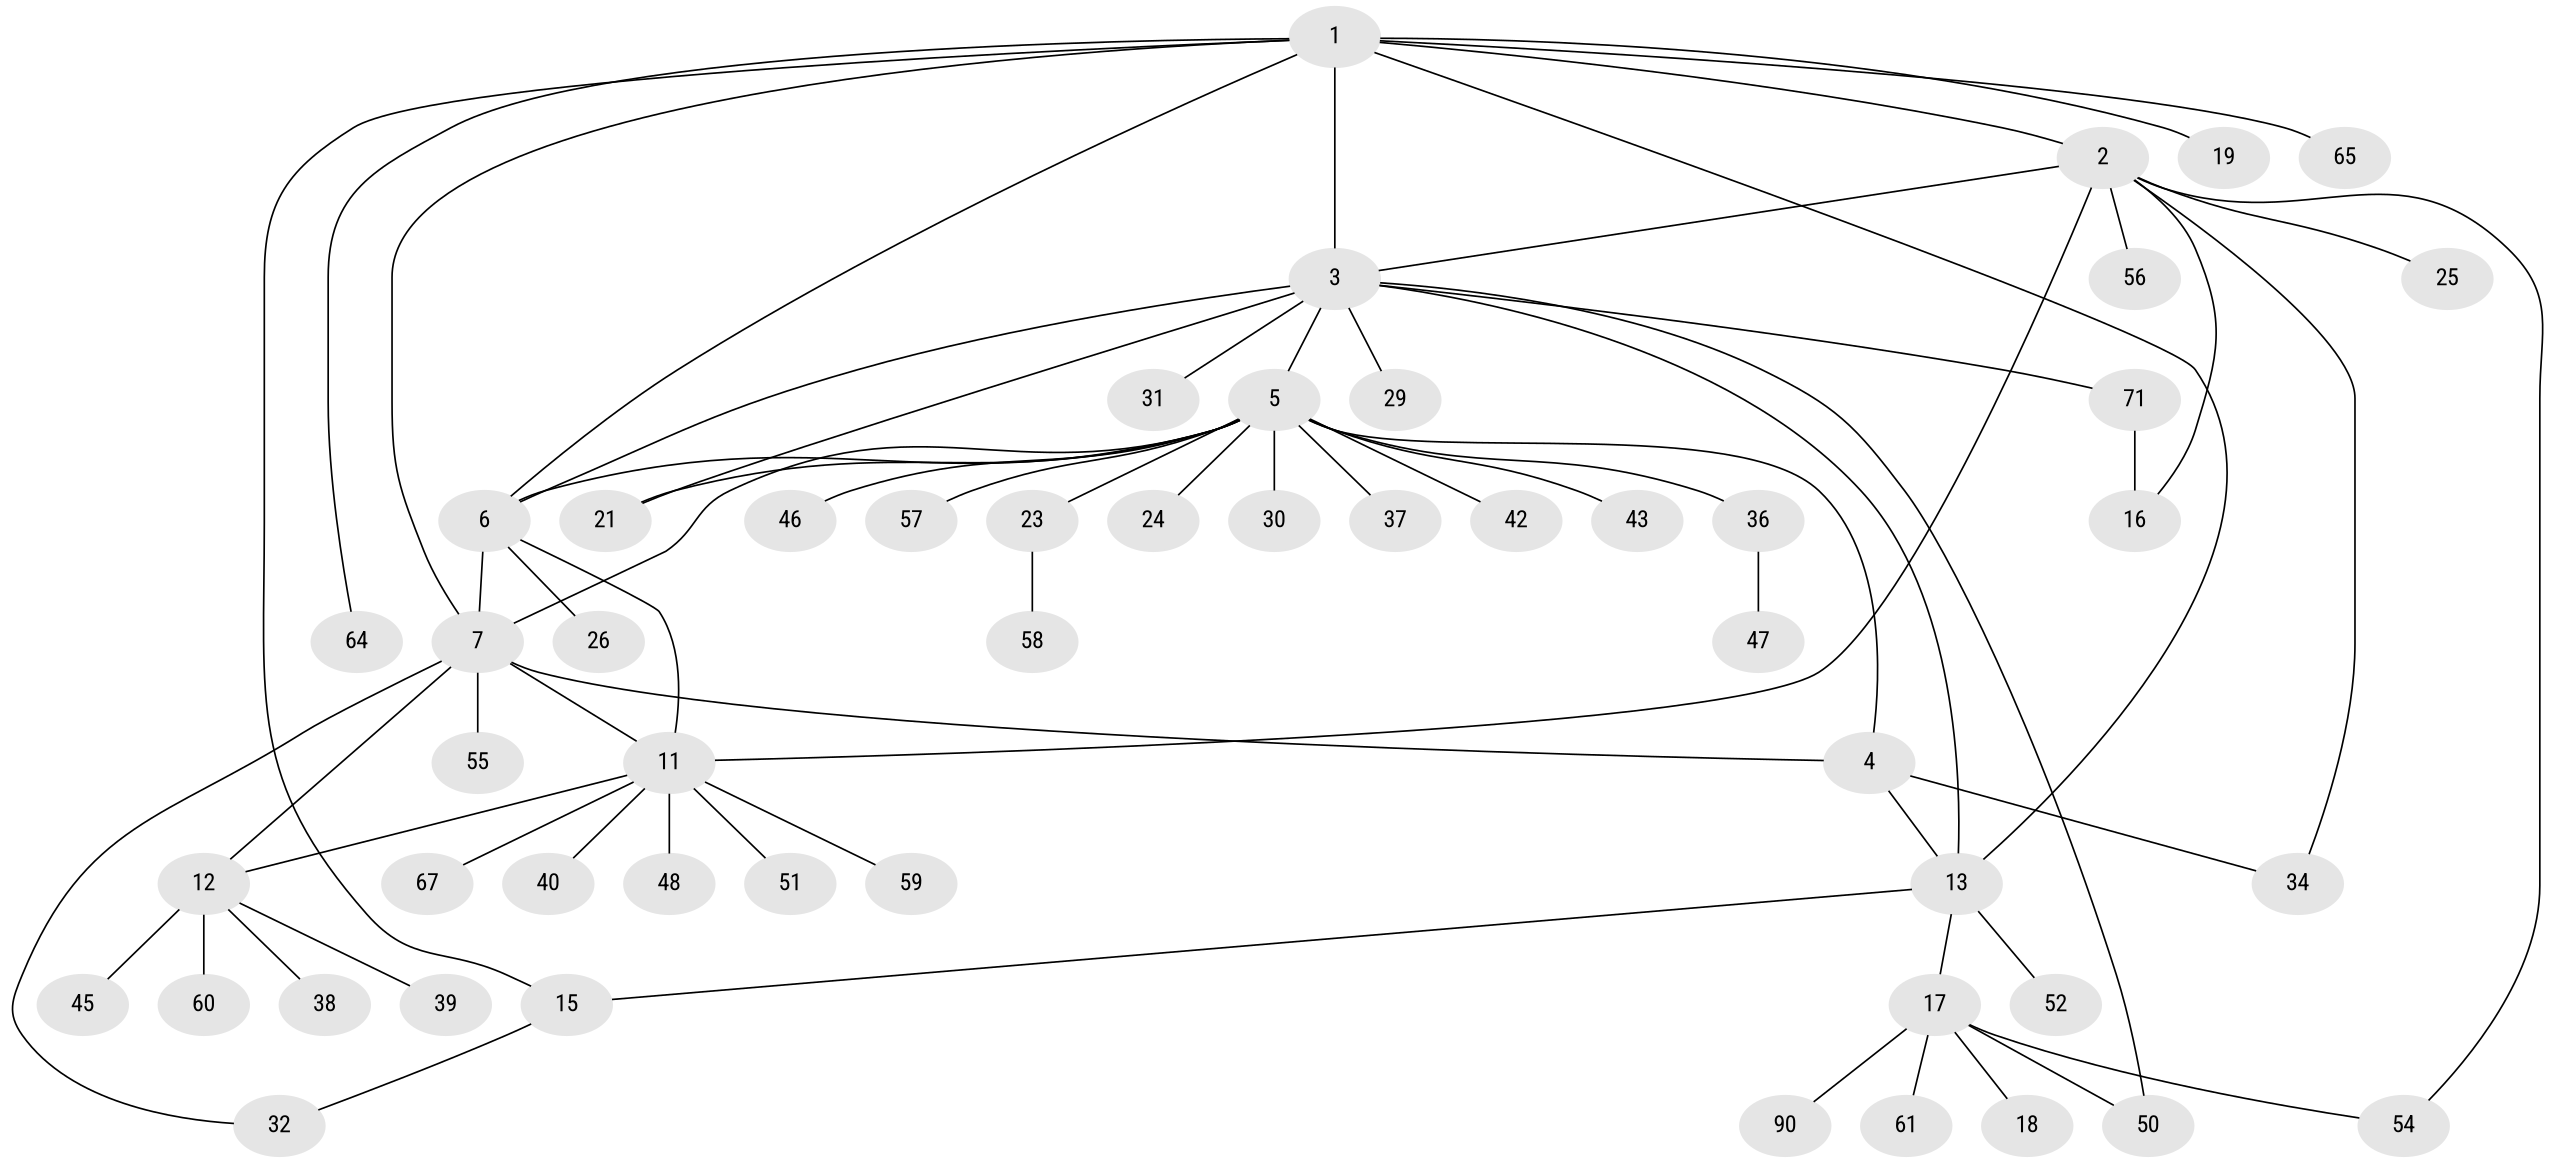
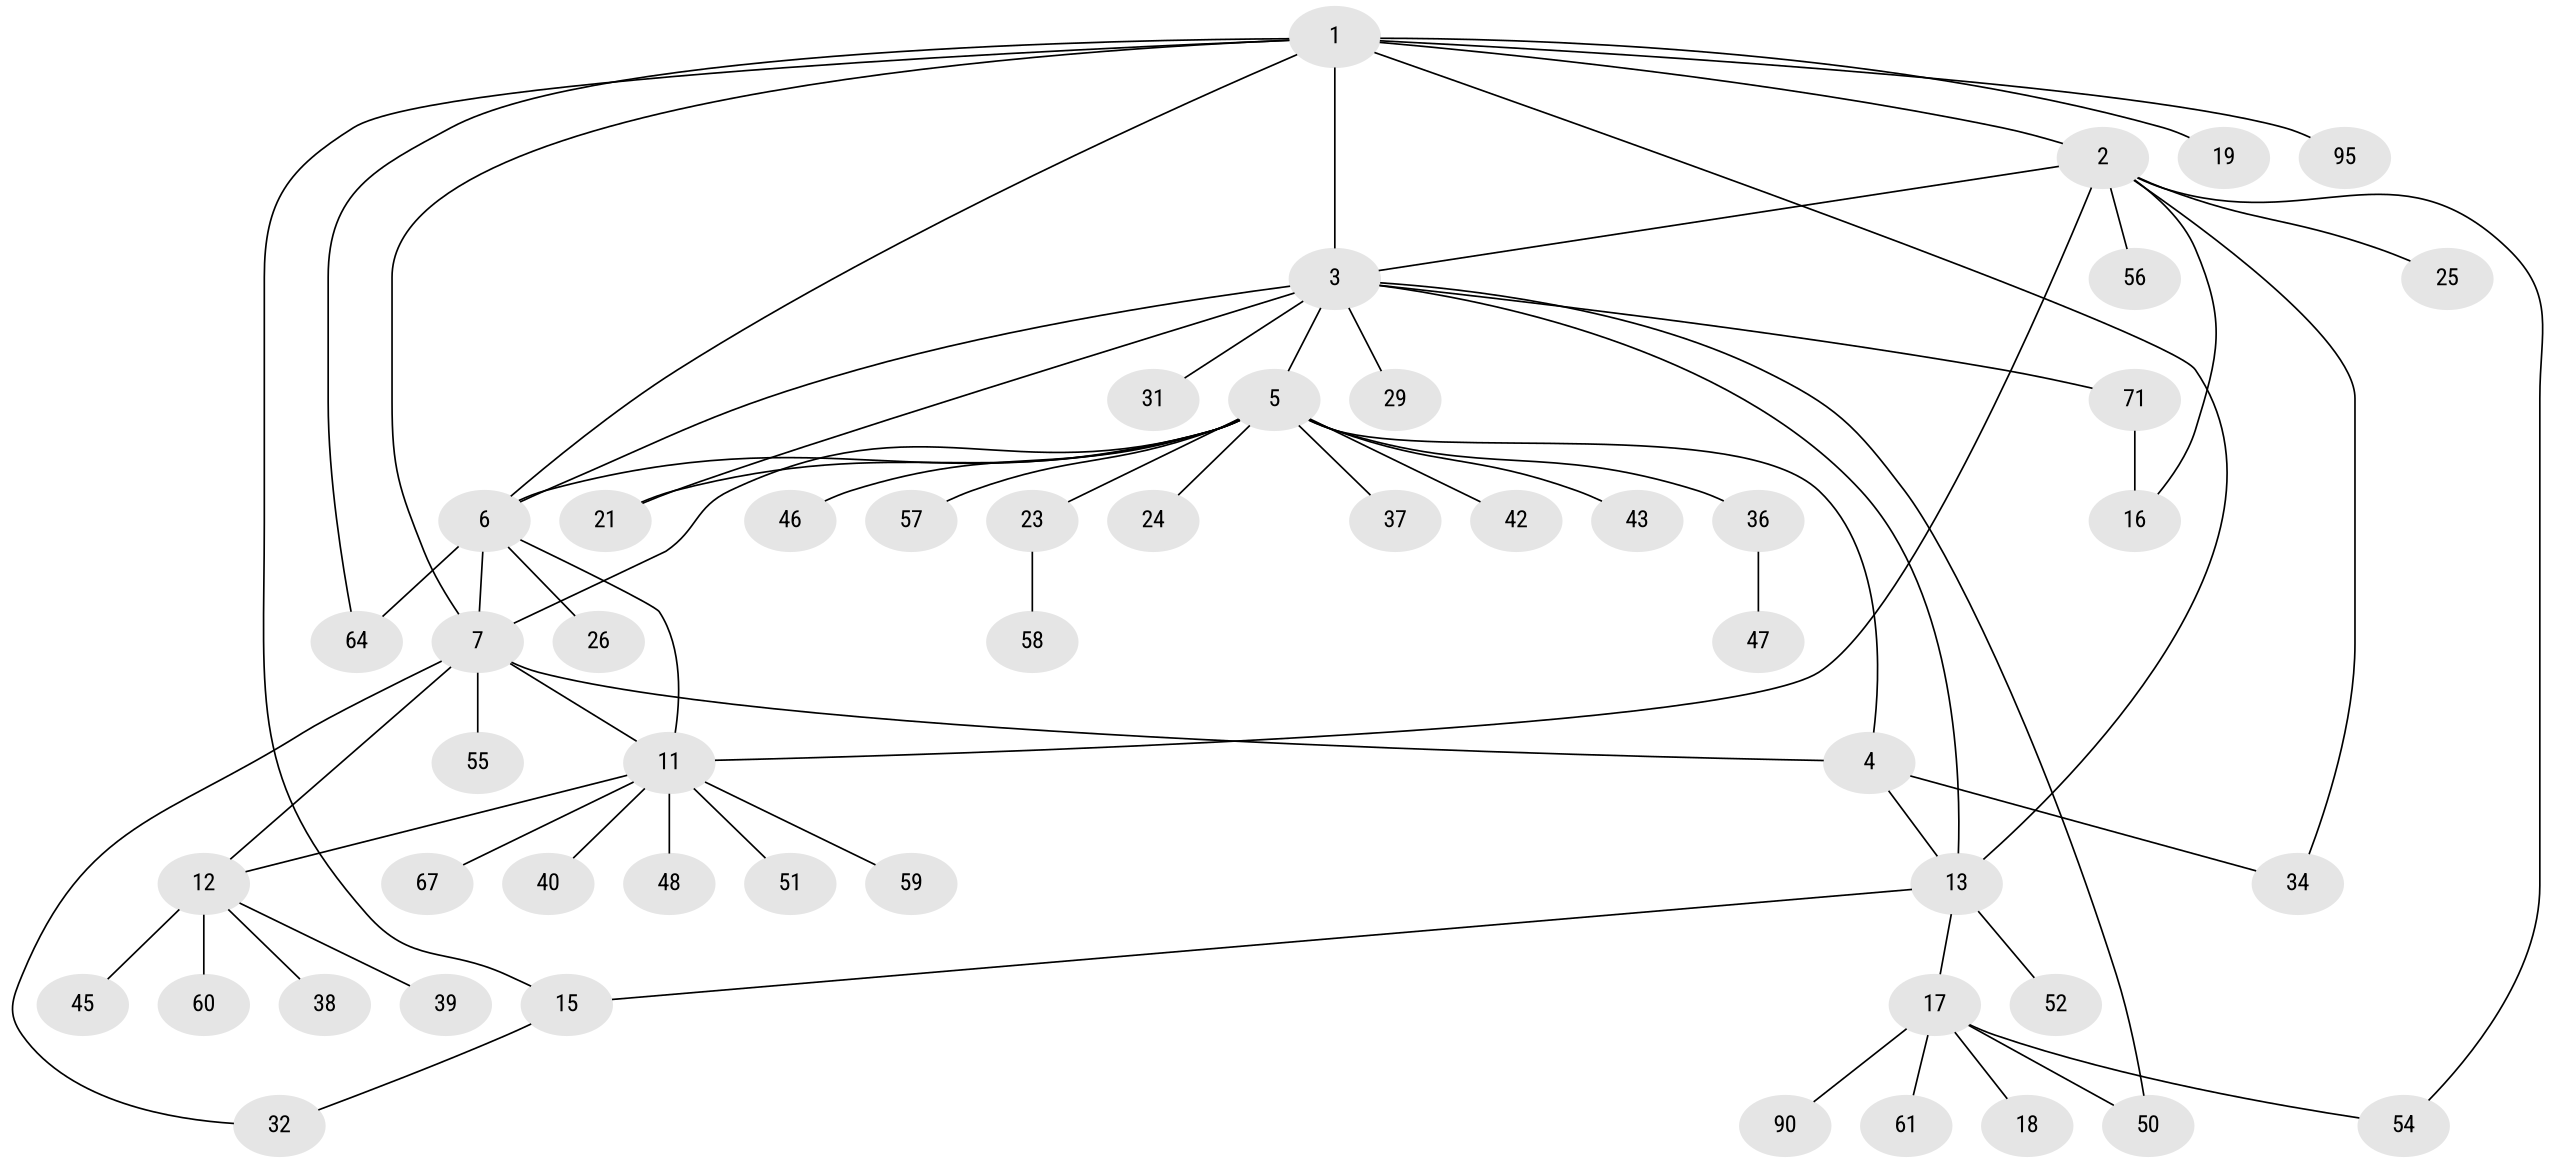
node "65": label "65" -> "95"
node "30": removed
edge "6" -- "64": added
